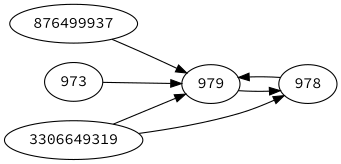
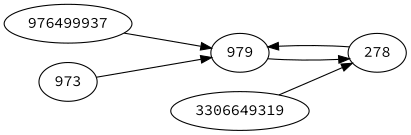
node "876499937": label "876499937" -> "976499937"
node "978": label "978" -> "278"
edge "3306649319" -> "979": removed
